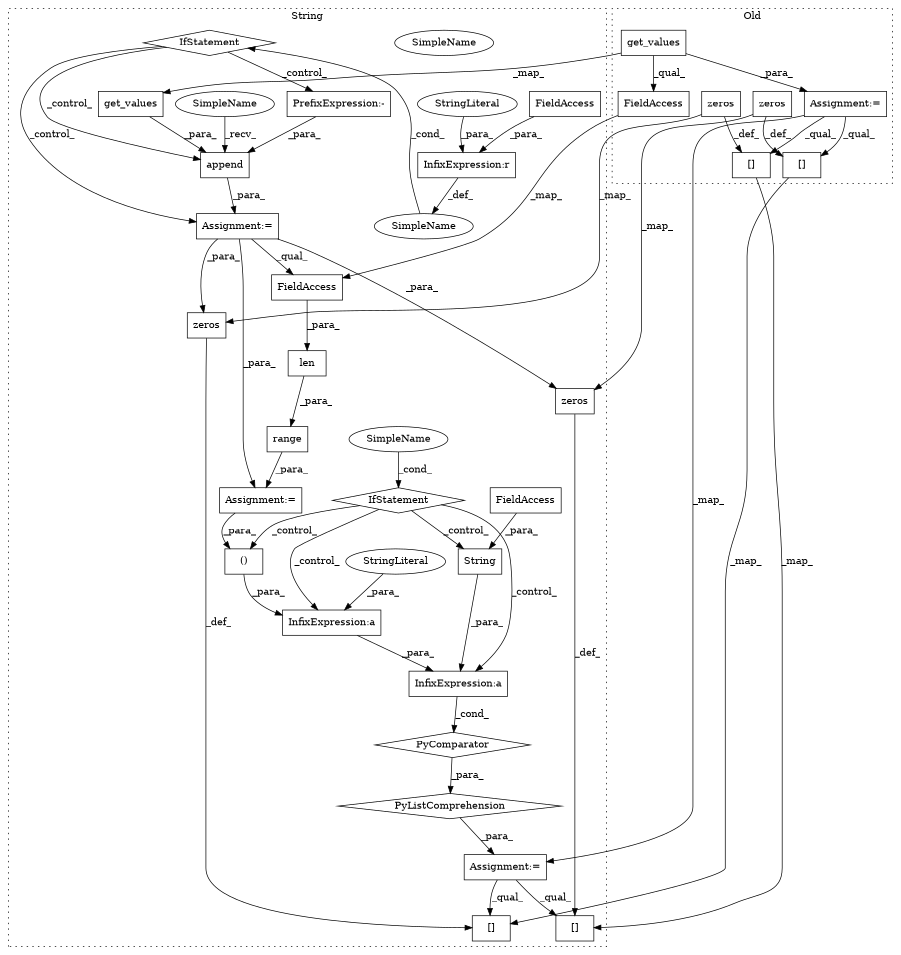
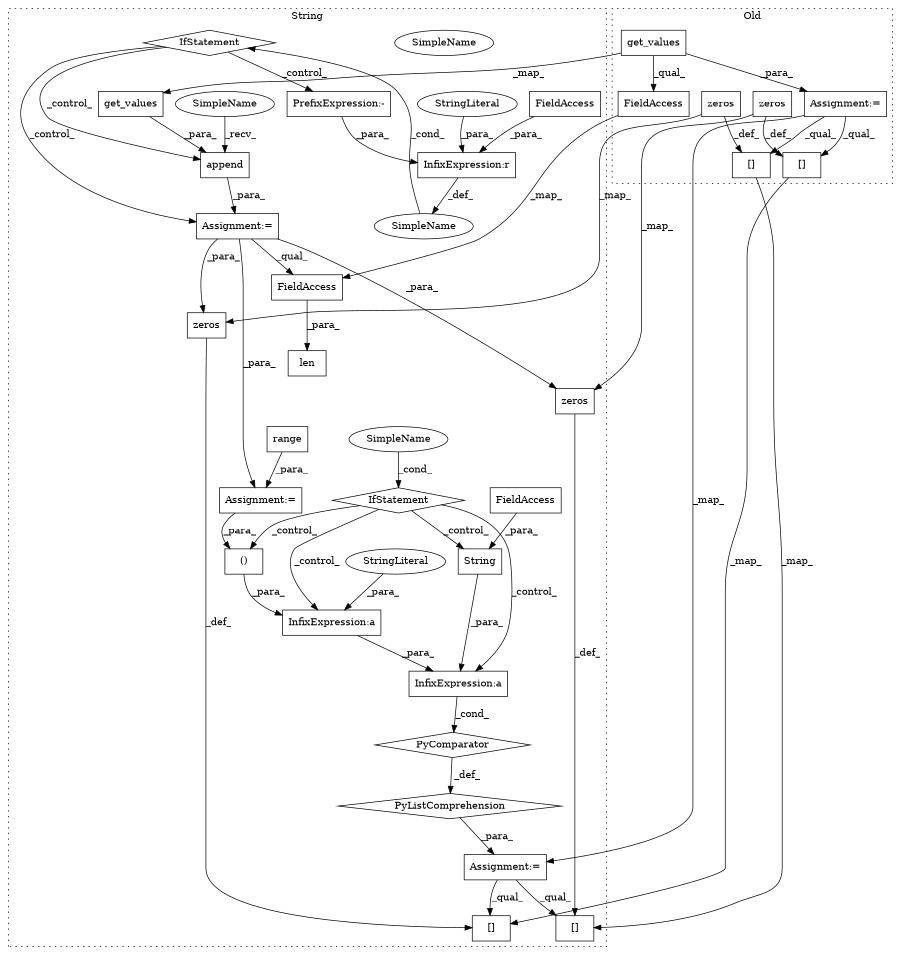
edge "PrefixExpression:-" -> "append": now "PrefixExpression:-" -> "InfixExpression:r"
edge "len" -> "range": removed, label "_para_"
edge "PyComparator" -> "PyListComprehension": label "_para_" -> "_def_"
